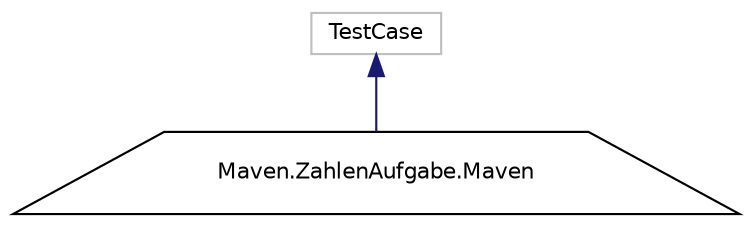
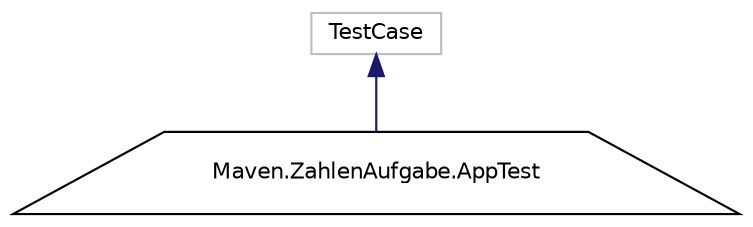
node "Maven.ZahlenAufgabe.Maven": label "Maven.ZahlenAufgabe.Maven" -> "Maven.ZahlenAufgabe.AppTest"
